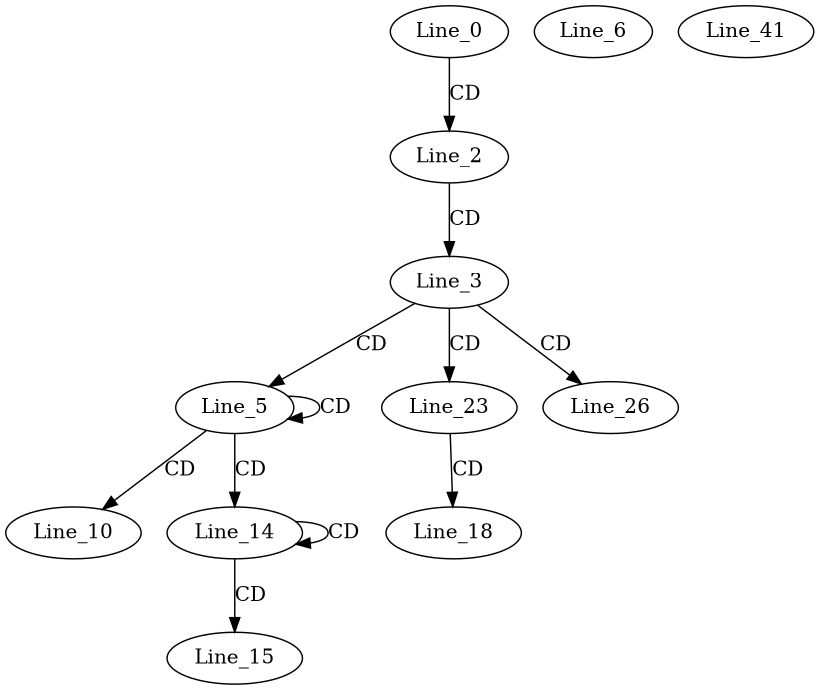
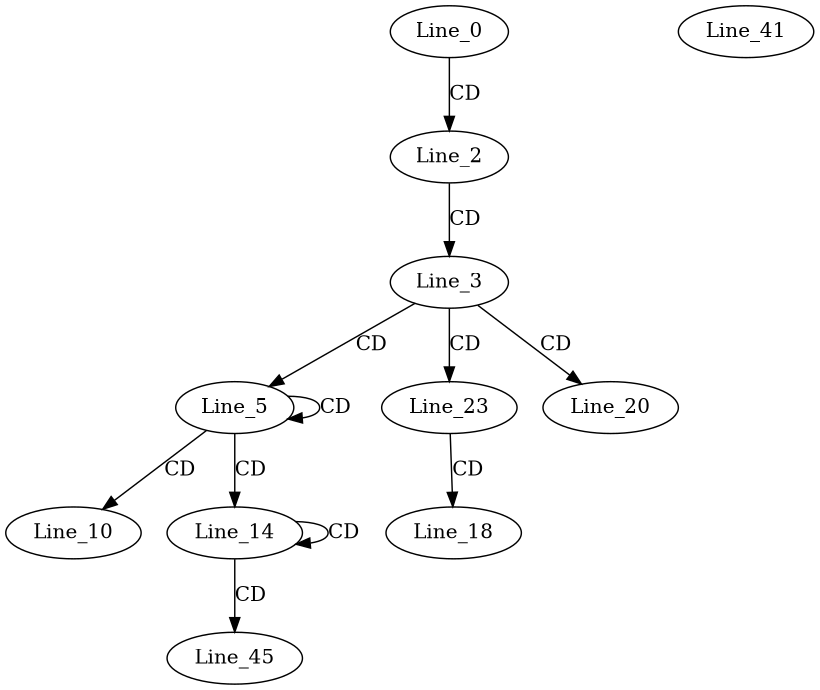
node "Line_6": removed
node "Line_26": label "Line_26" -> "Line_20"
node "Line_15": label "Line_15" -> "Line_45"
